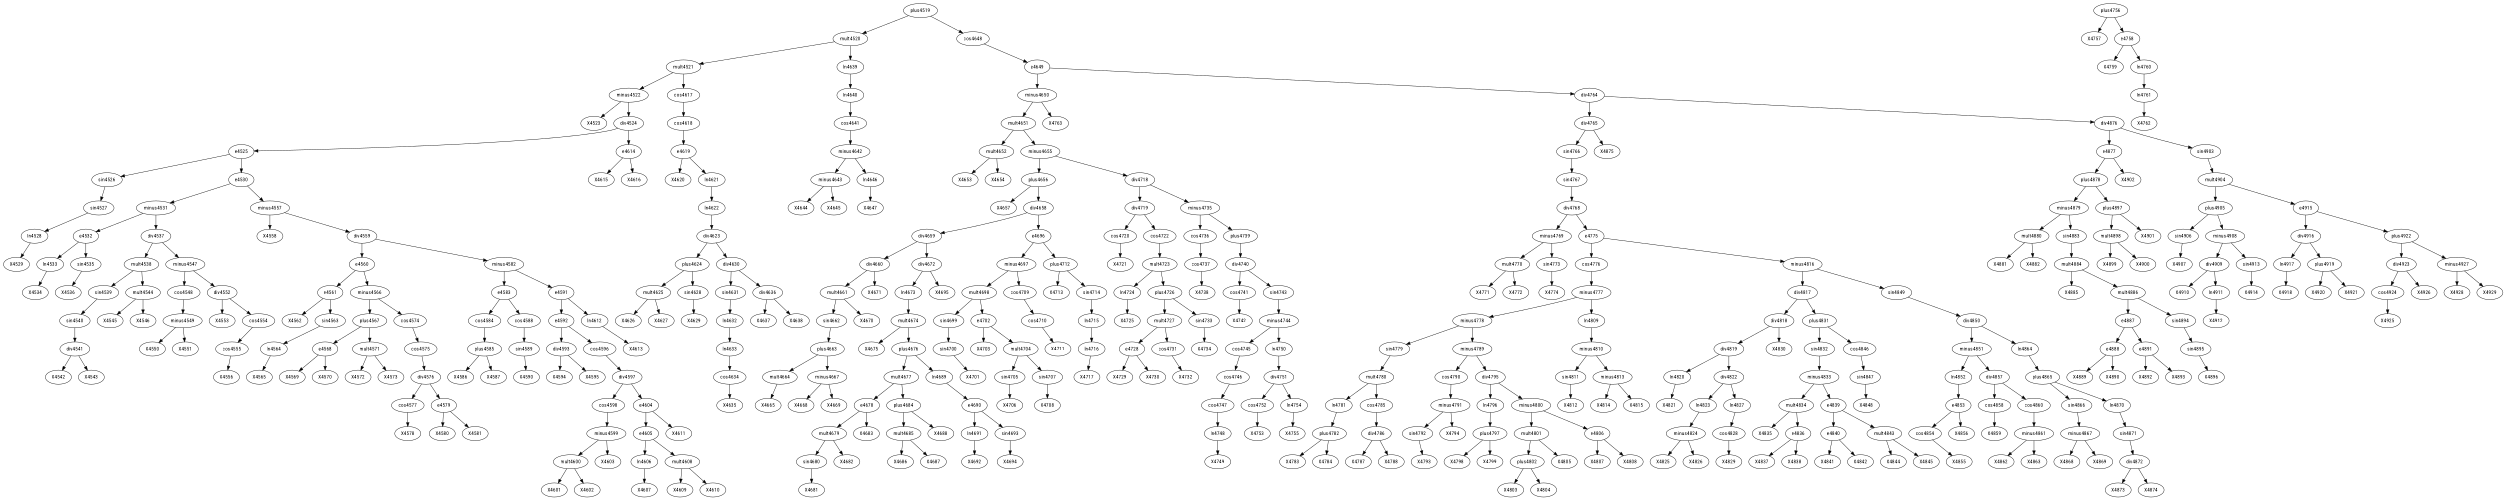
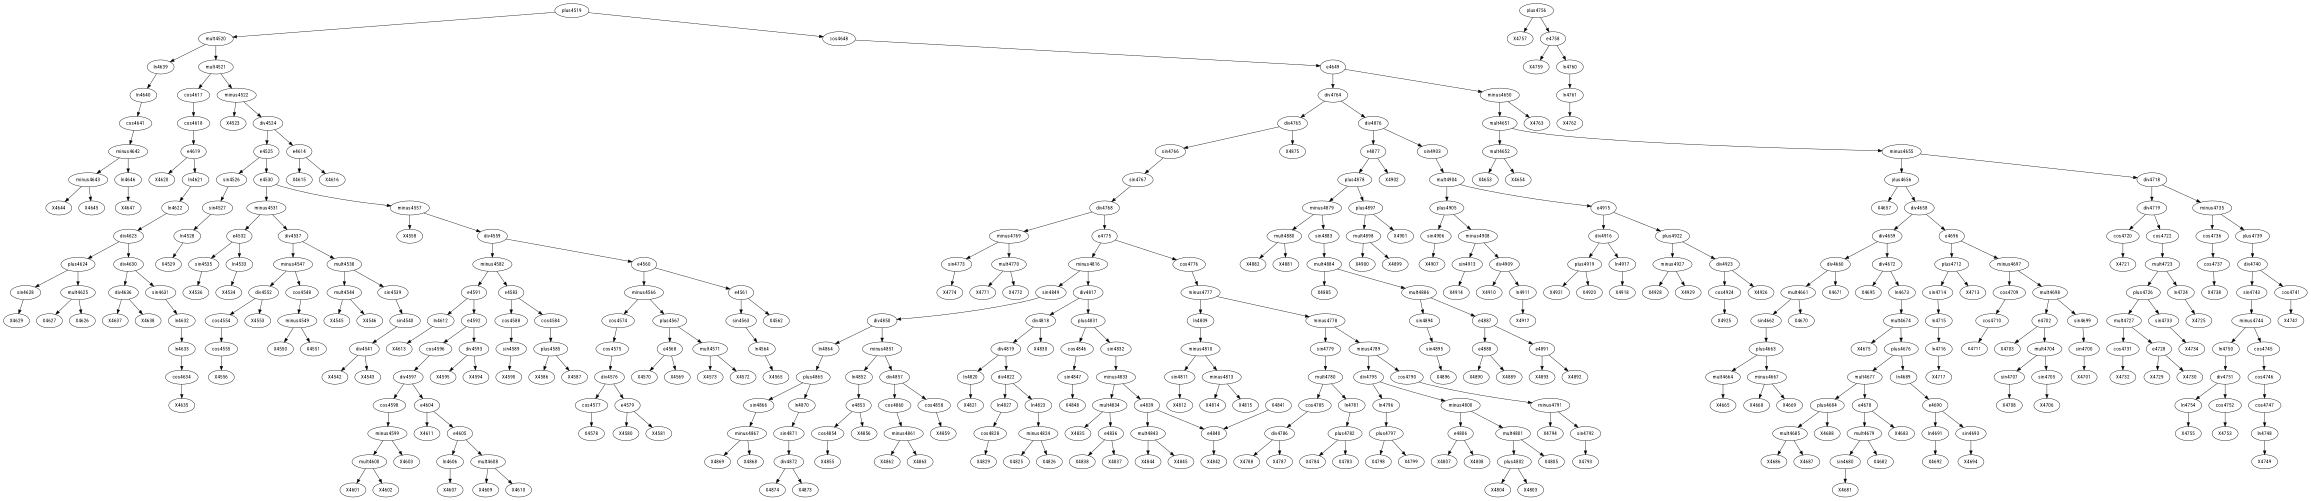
edge "e4840" -> "X4841": reversed
